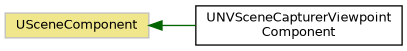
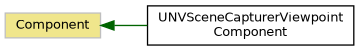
node "USceneComponent": label "USceneComponent" -> "Component"
